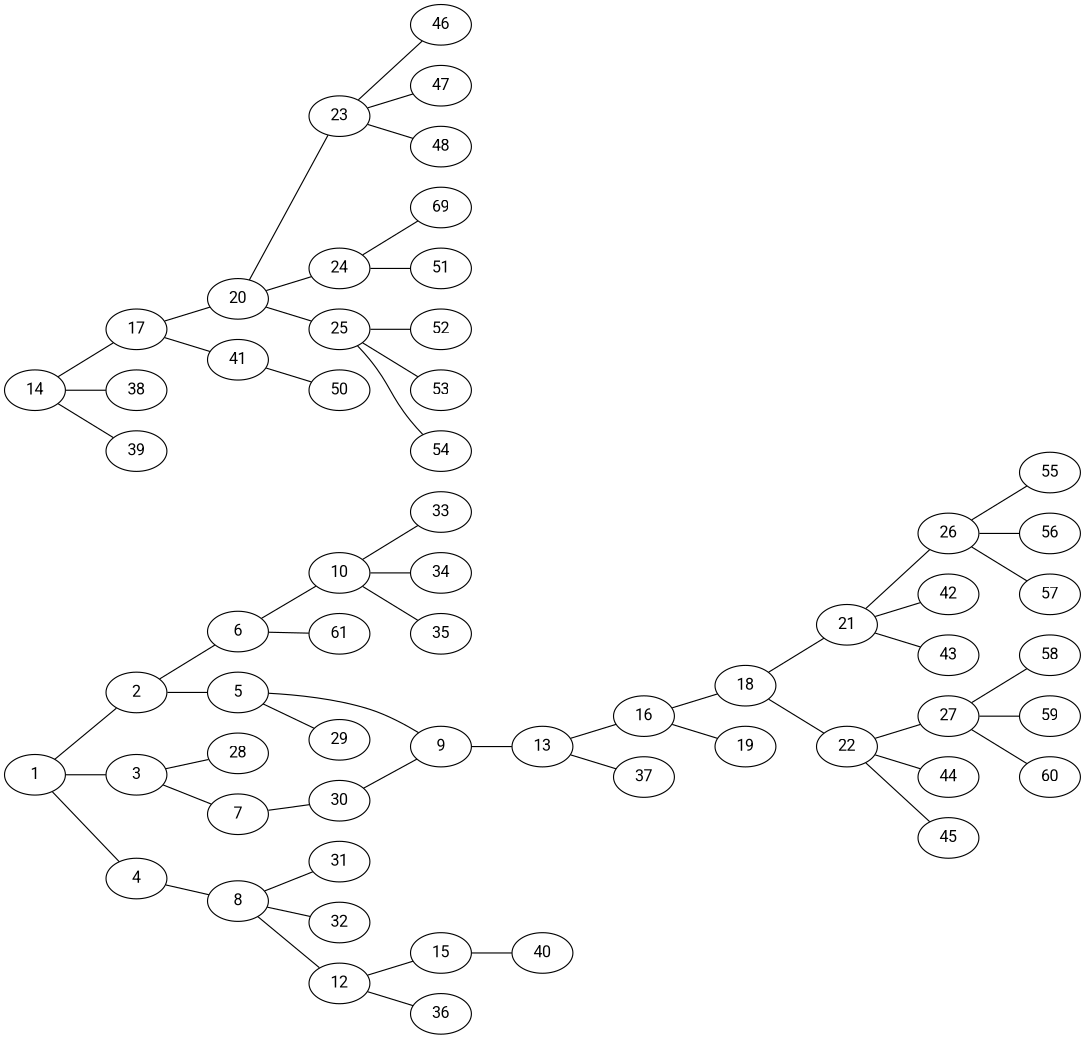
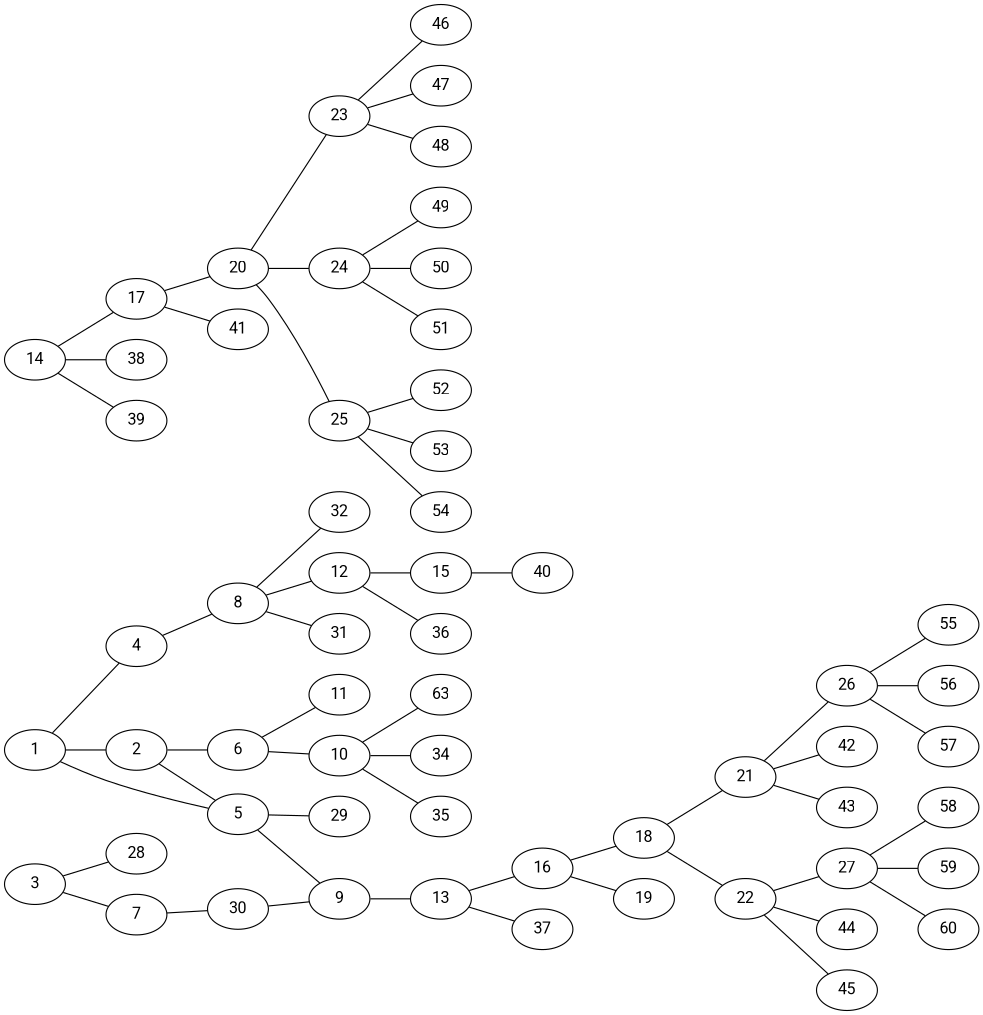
node "69": label "69" -> "49"
edge "41" -- "50": now "24" -- "50"
node "33": label "33" -> "63"
node "61": label "61" -> "11"
edge "1" -- "3": now "1" -- "5"
